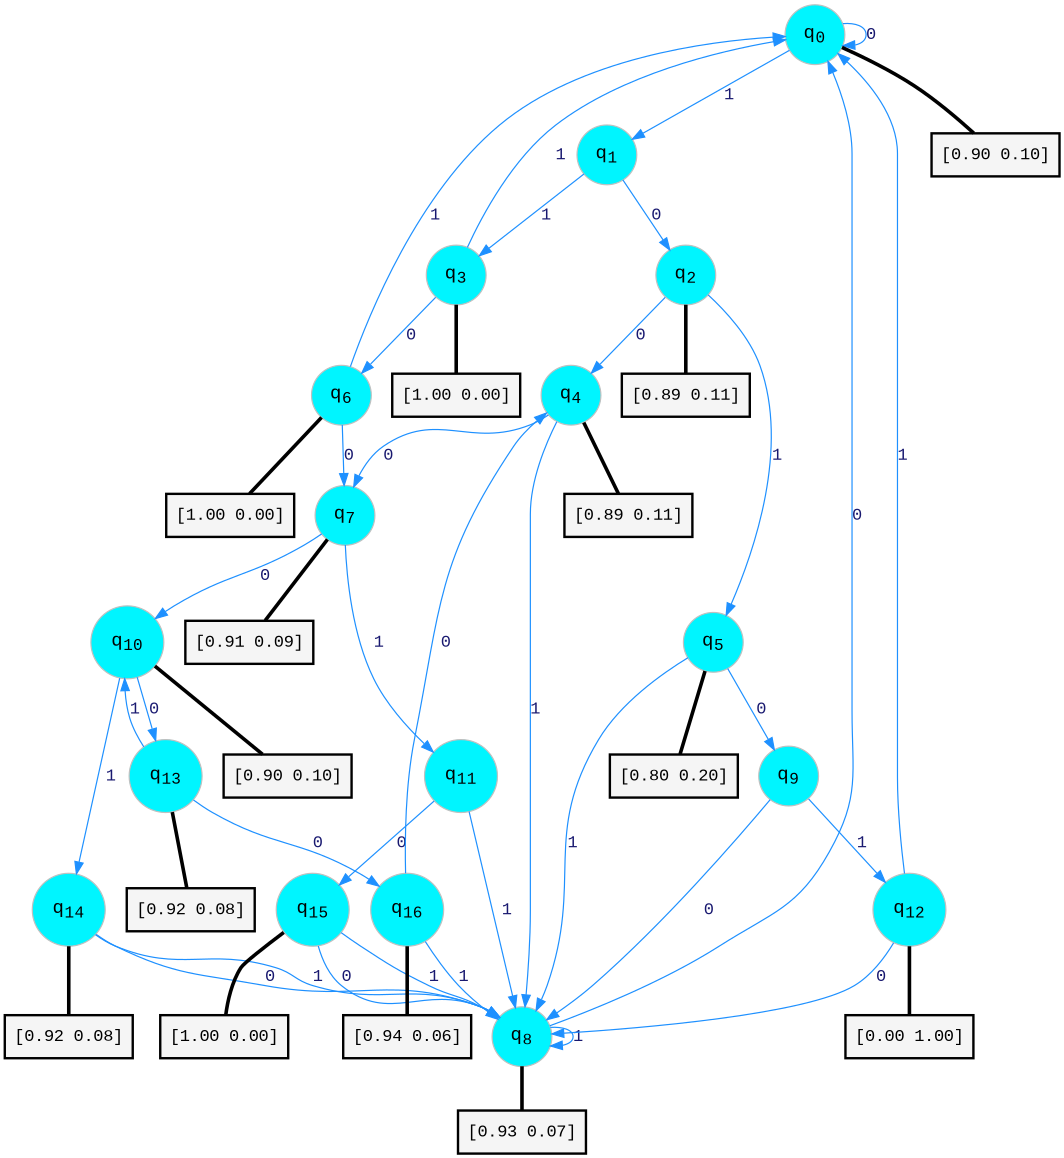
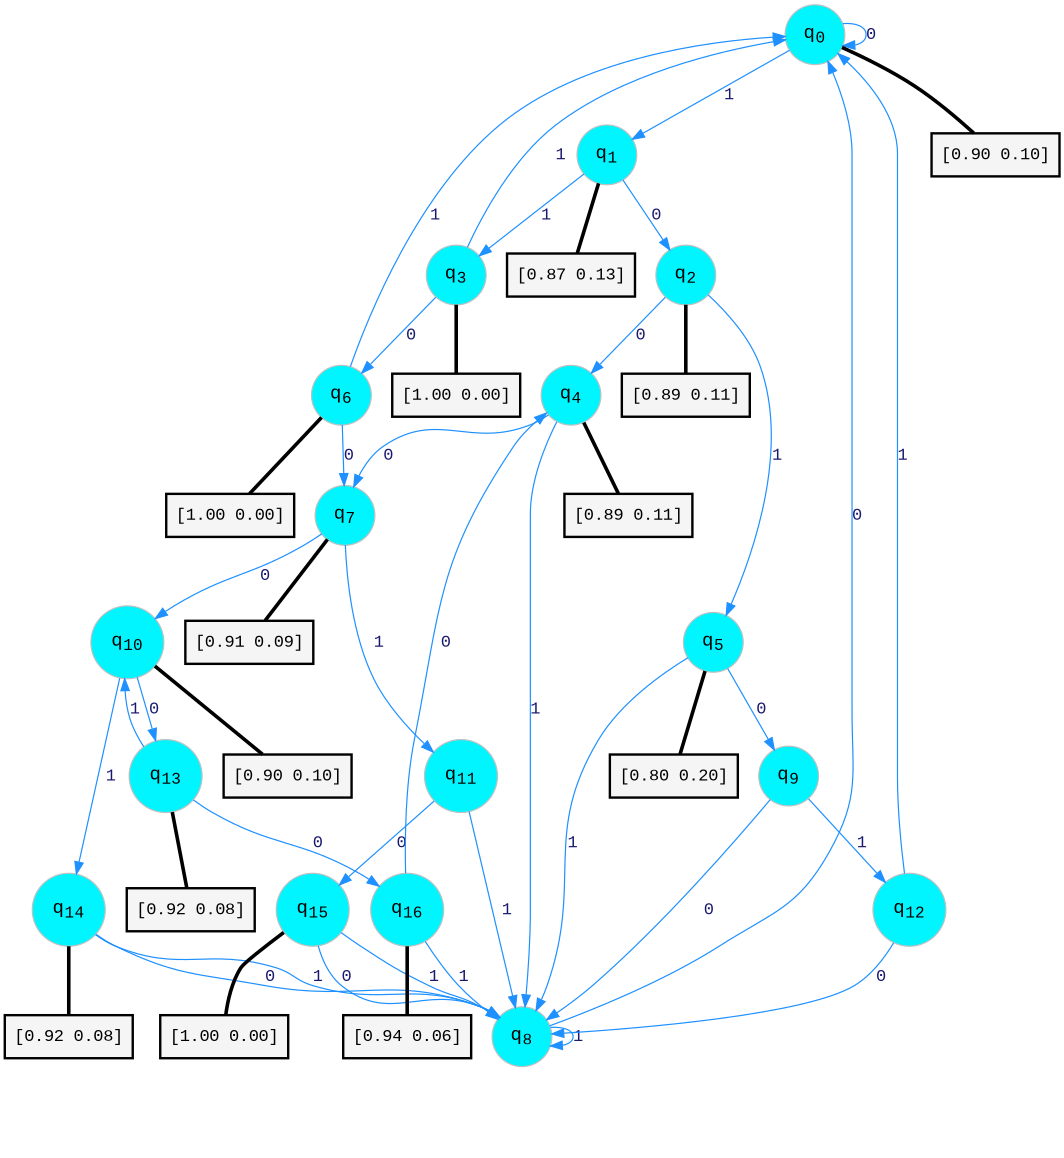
node "[0.87 0.13]": added
node "[0.00 1.00]": removed
node "[0.93 0.07]": removed
